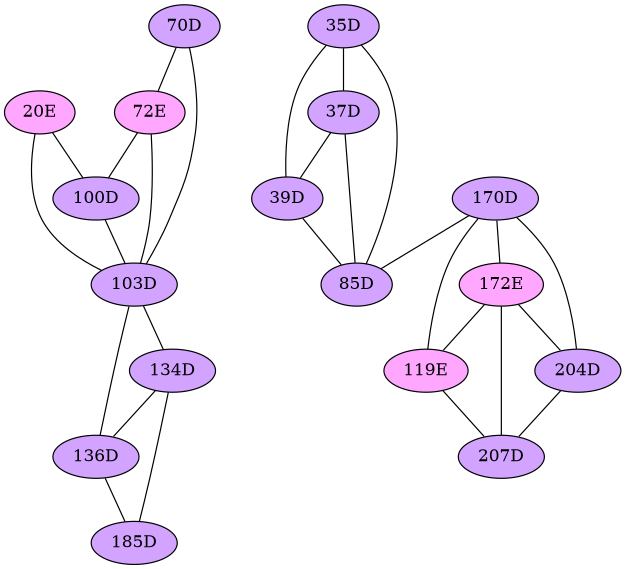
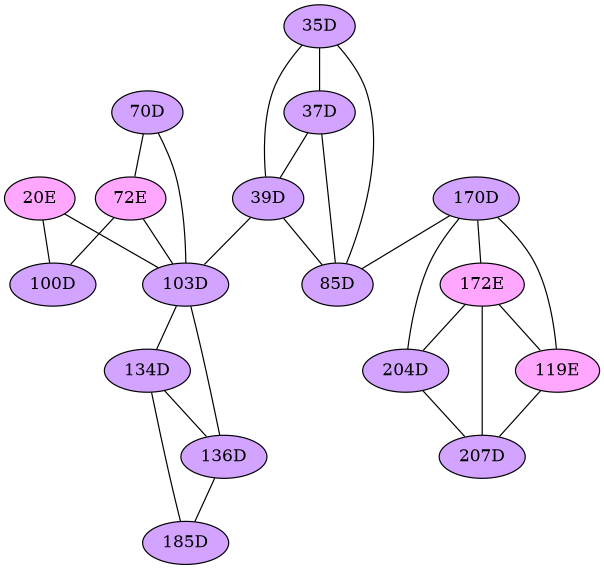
edge "100D" -- "103D": now "39D" -- "103D"
